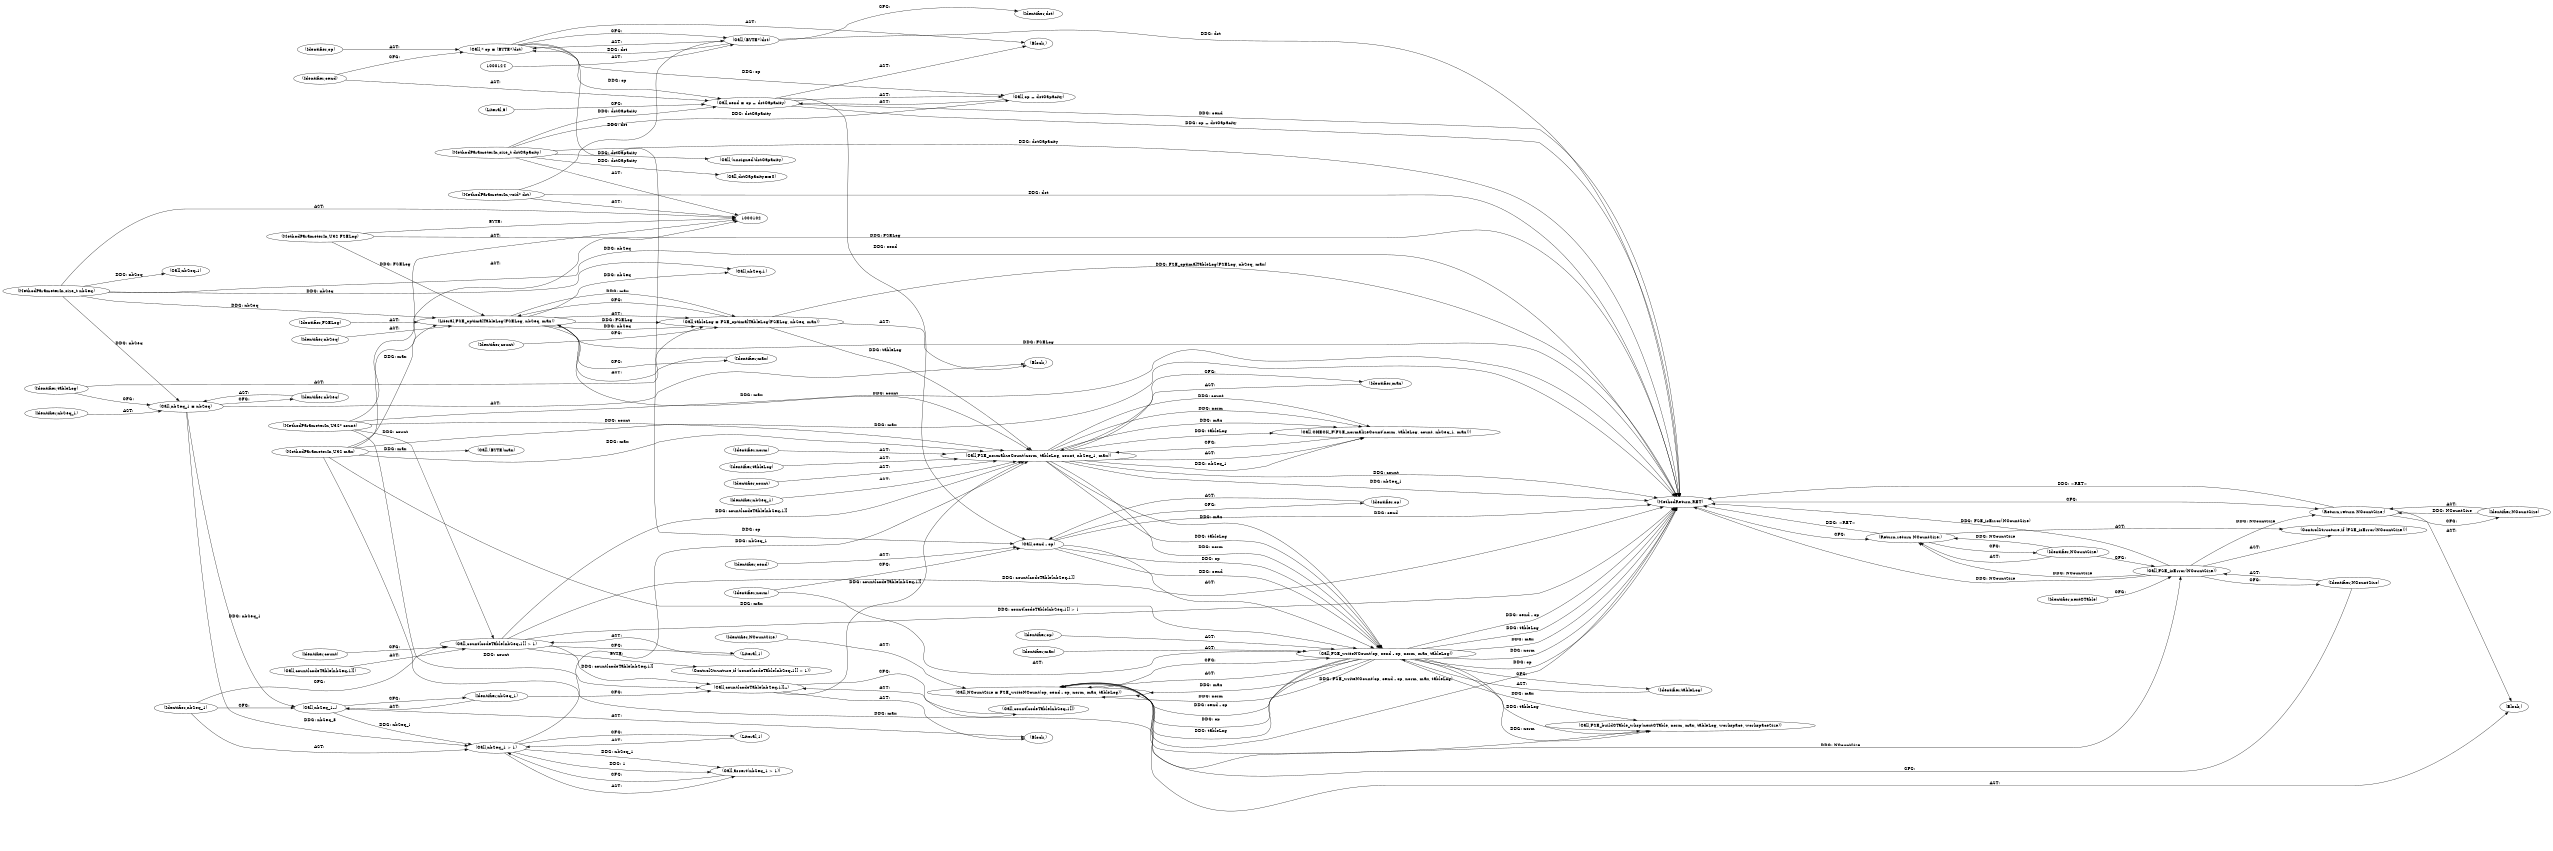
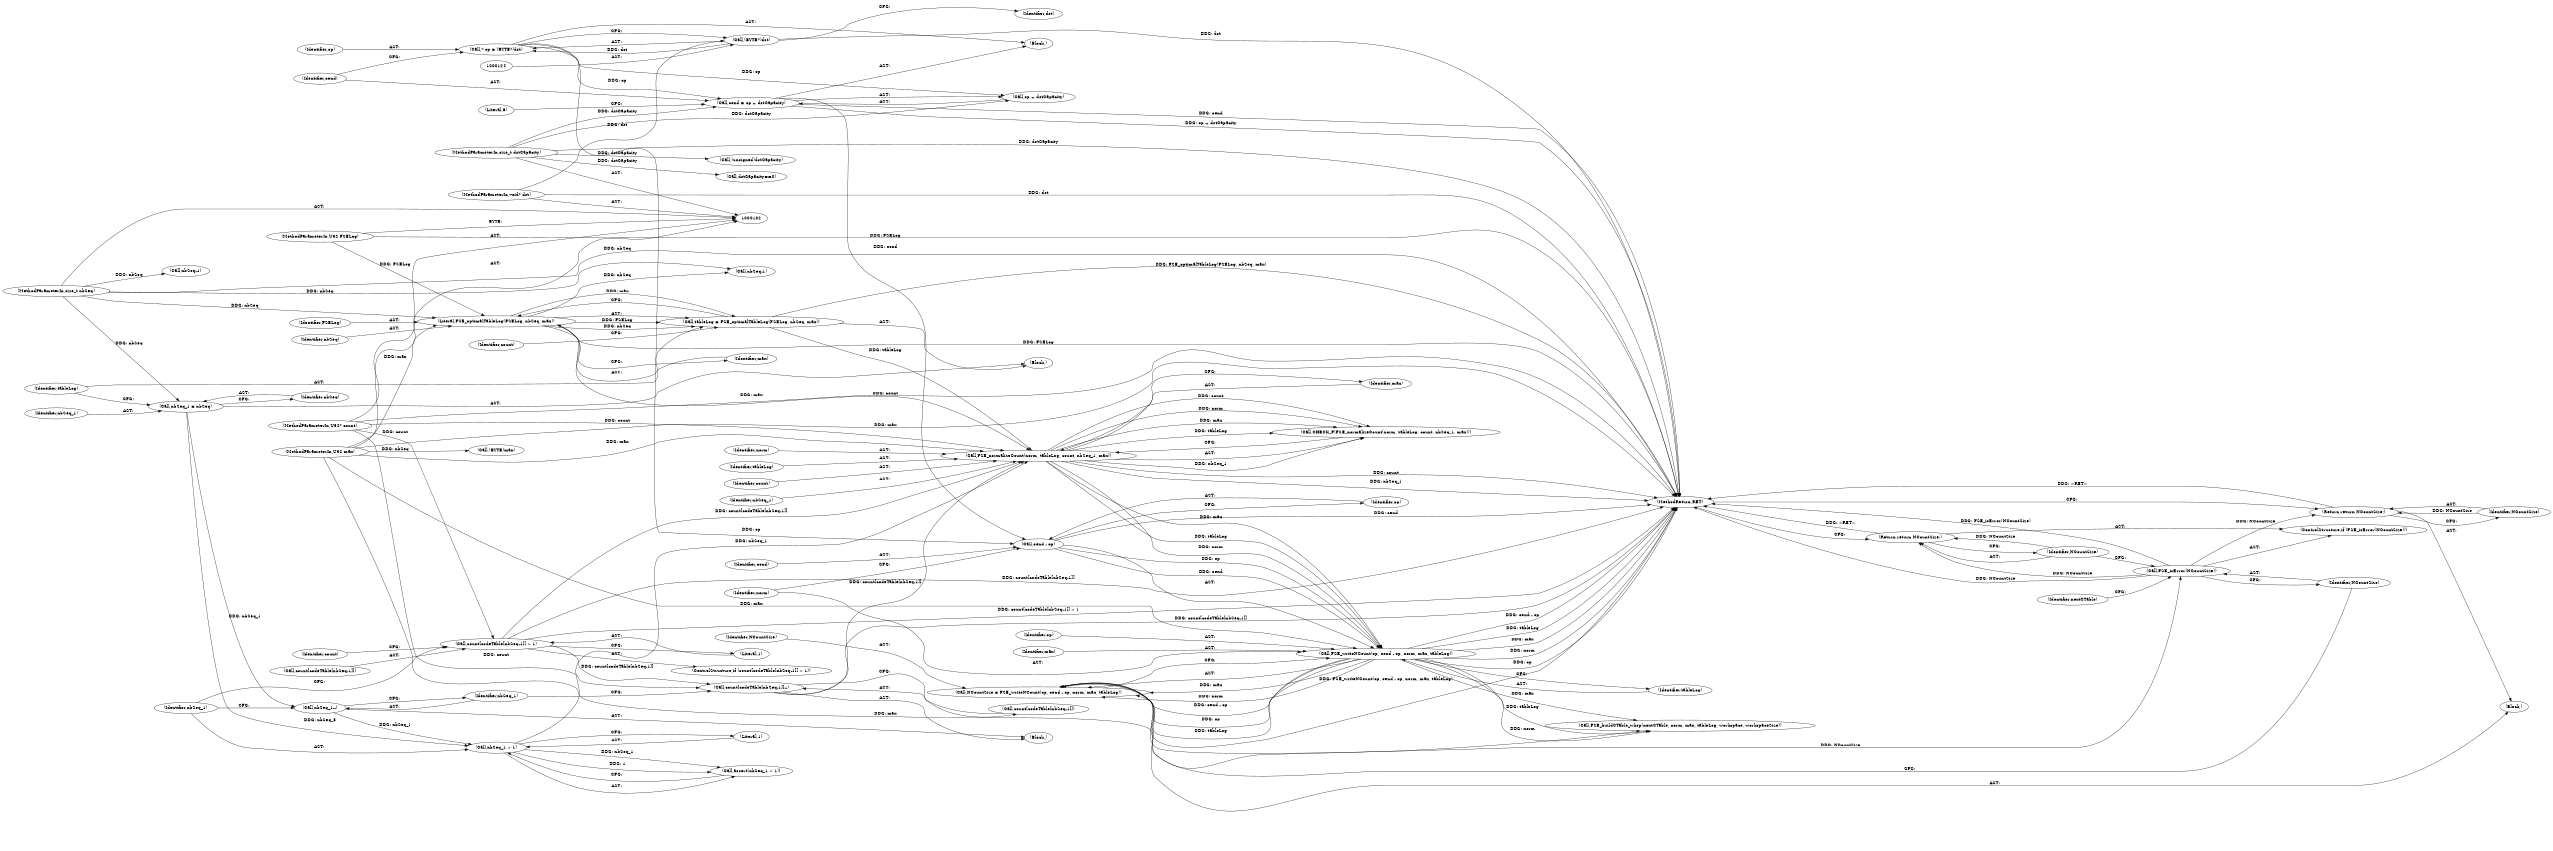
edge "(MethodParameterIn,U32 max)" -> "(Call,(BYTE)max)": label "DDG: max" -> "DDG: nbSeq"
edge "(Call,count[codeTable[nbSeq-1]]--)" -> "(MethodReturn,RET)": added, label "DDG: count[codeTable[nbSeq-1]]"
edge "(Call,count[codeTable[nbSeq-1]] > 1)" -> "(ControlStructure,if (count[codeTable[nbSeq-1]] > 1))": label "BYTE: " -> "AST: "
